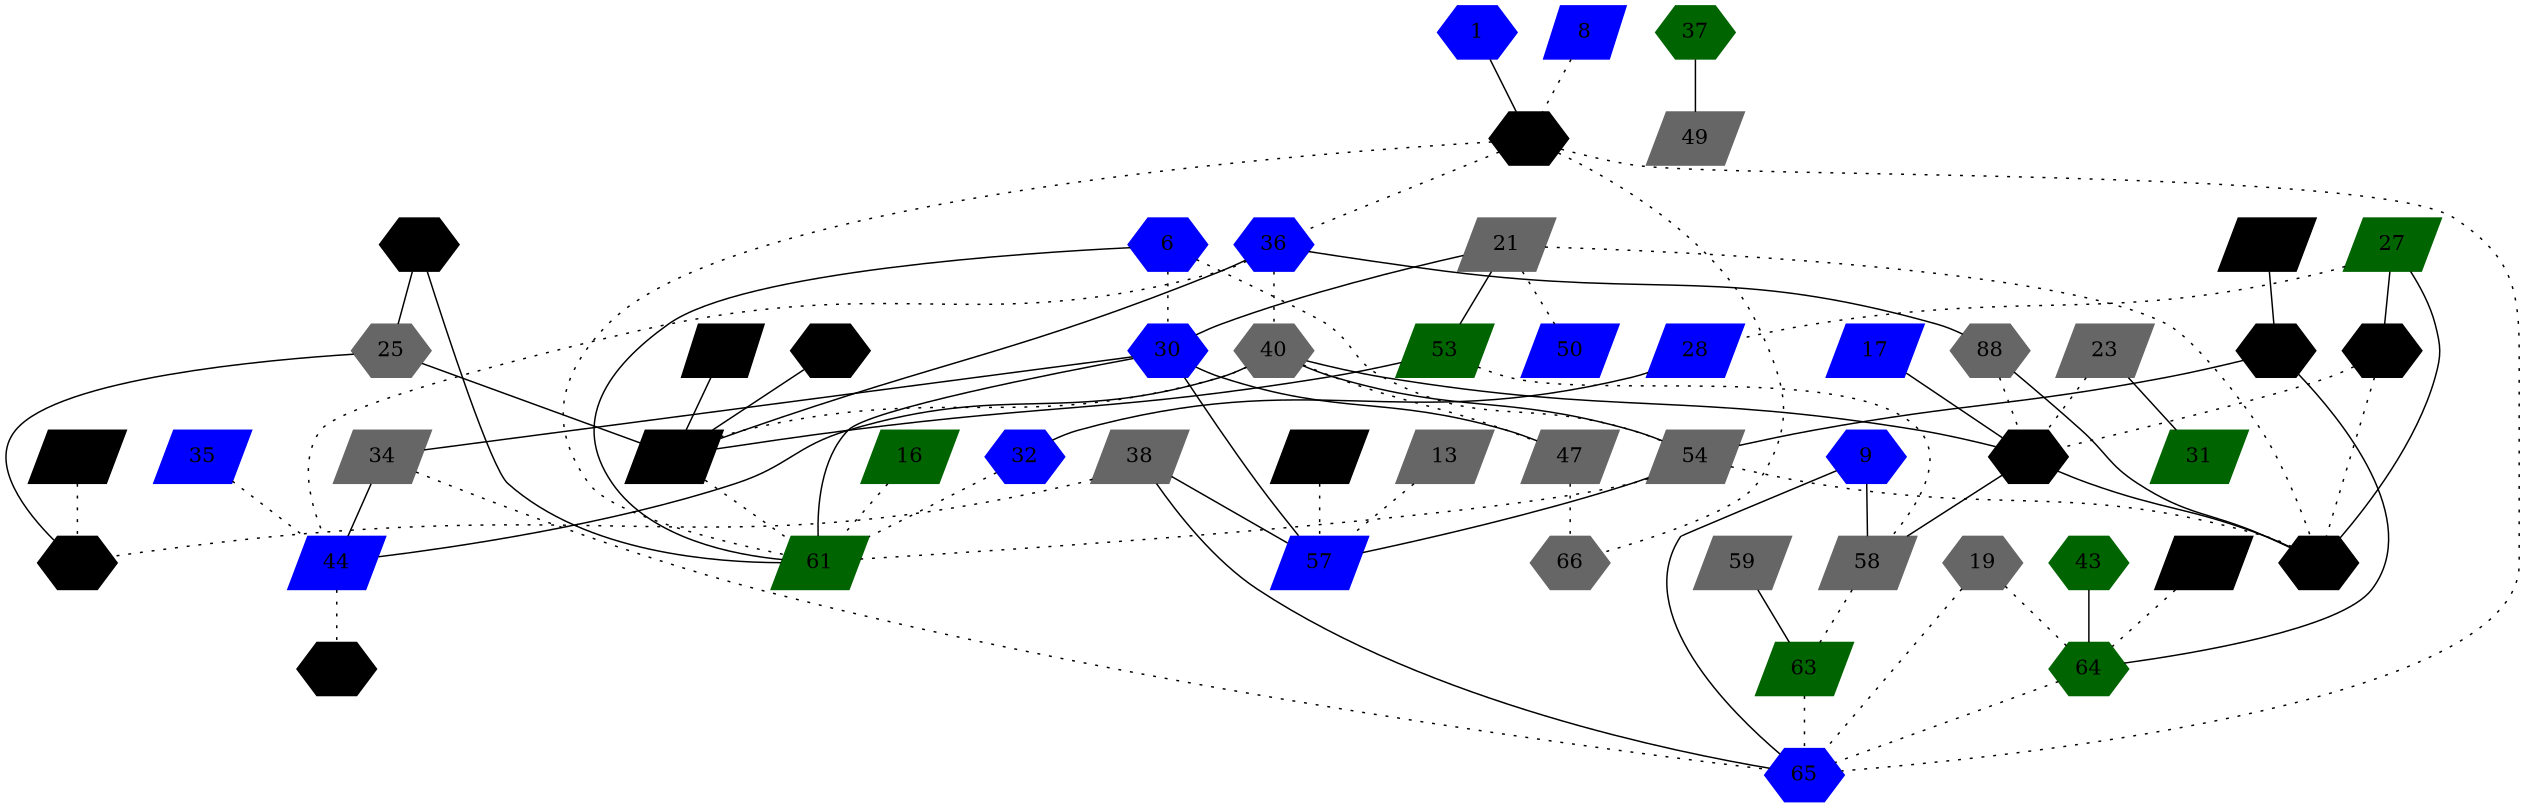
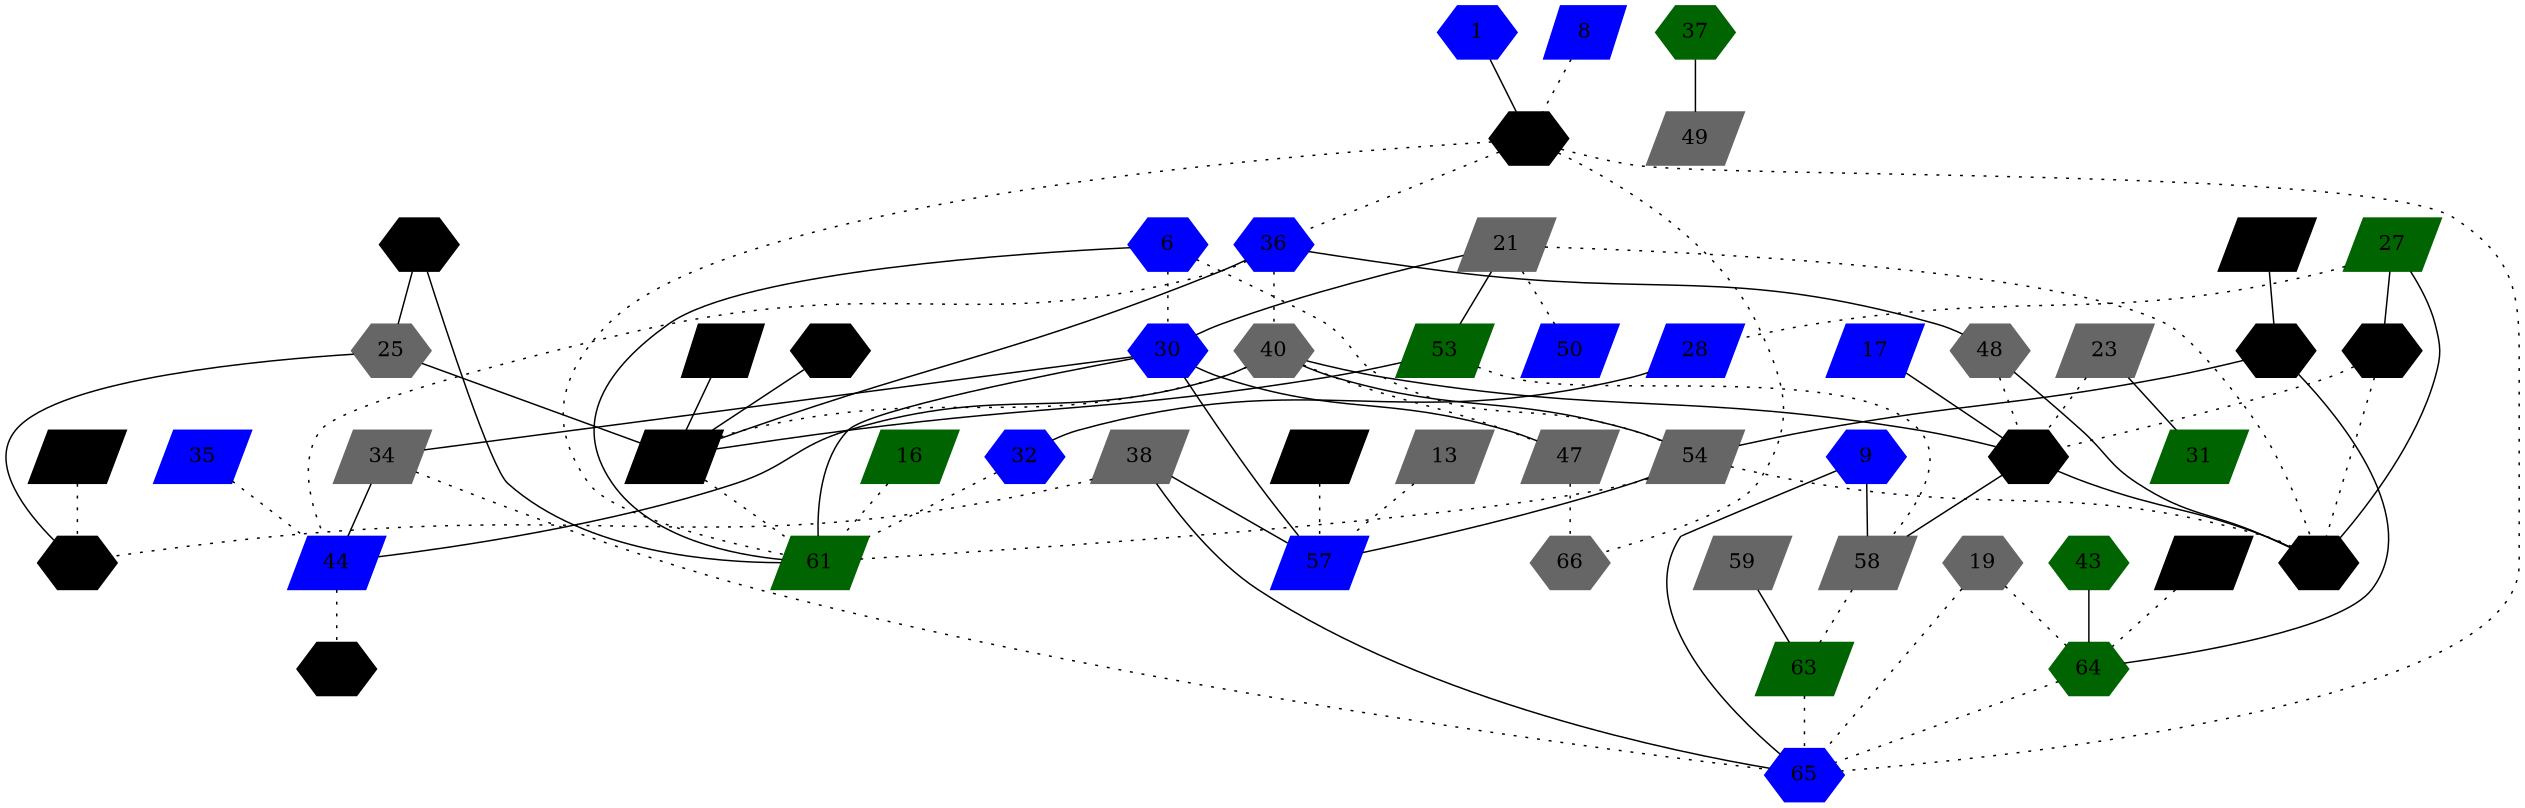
node "88": label "88" -> "48"
